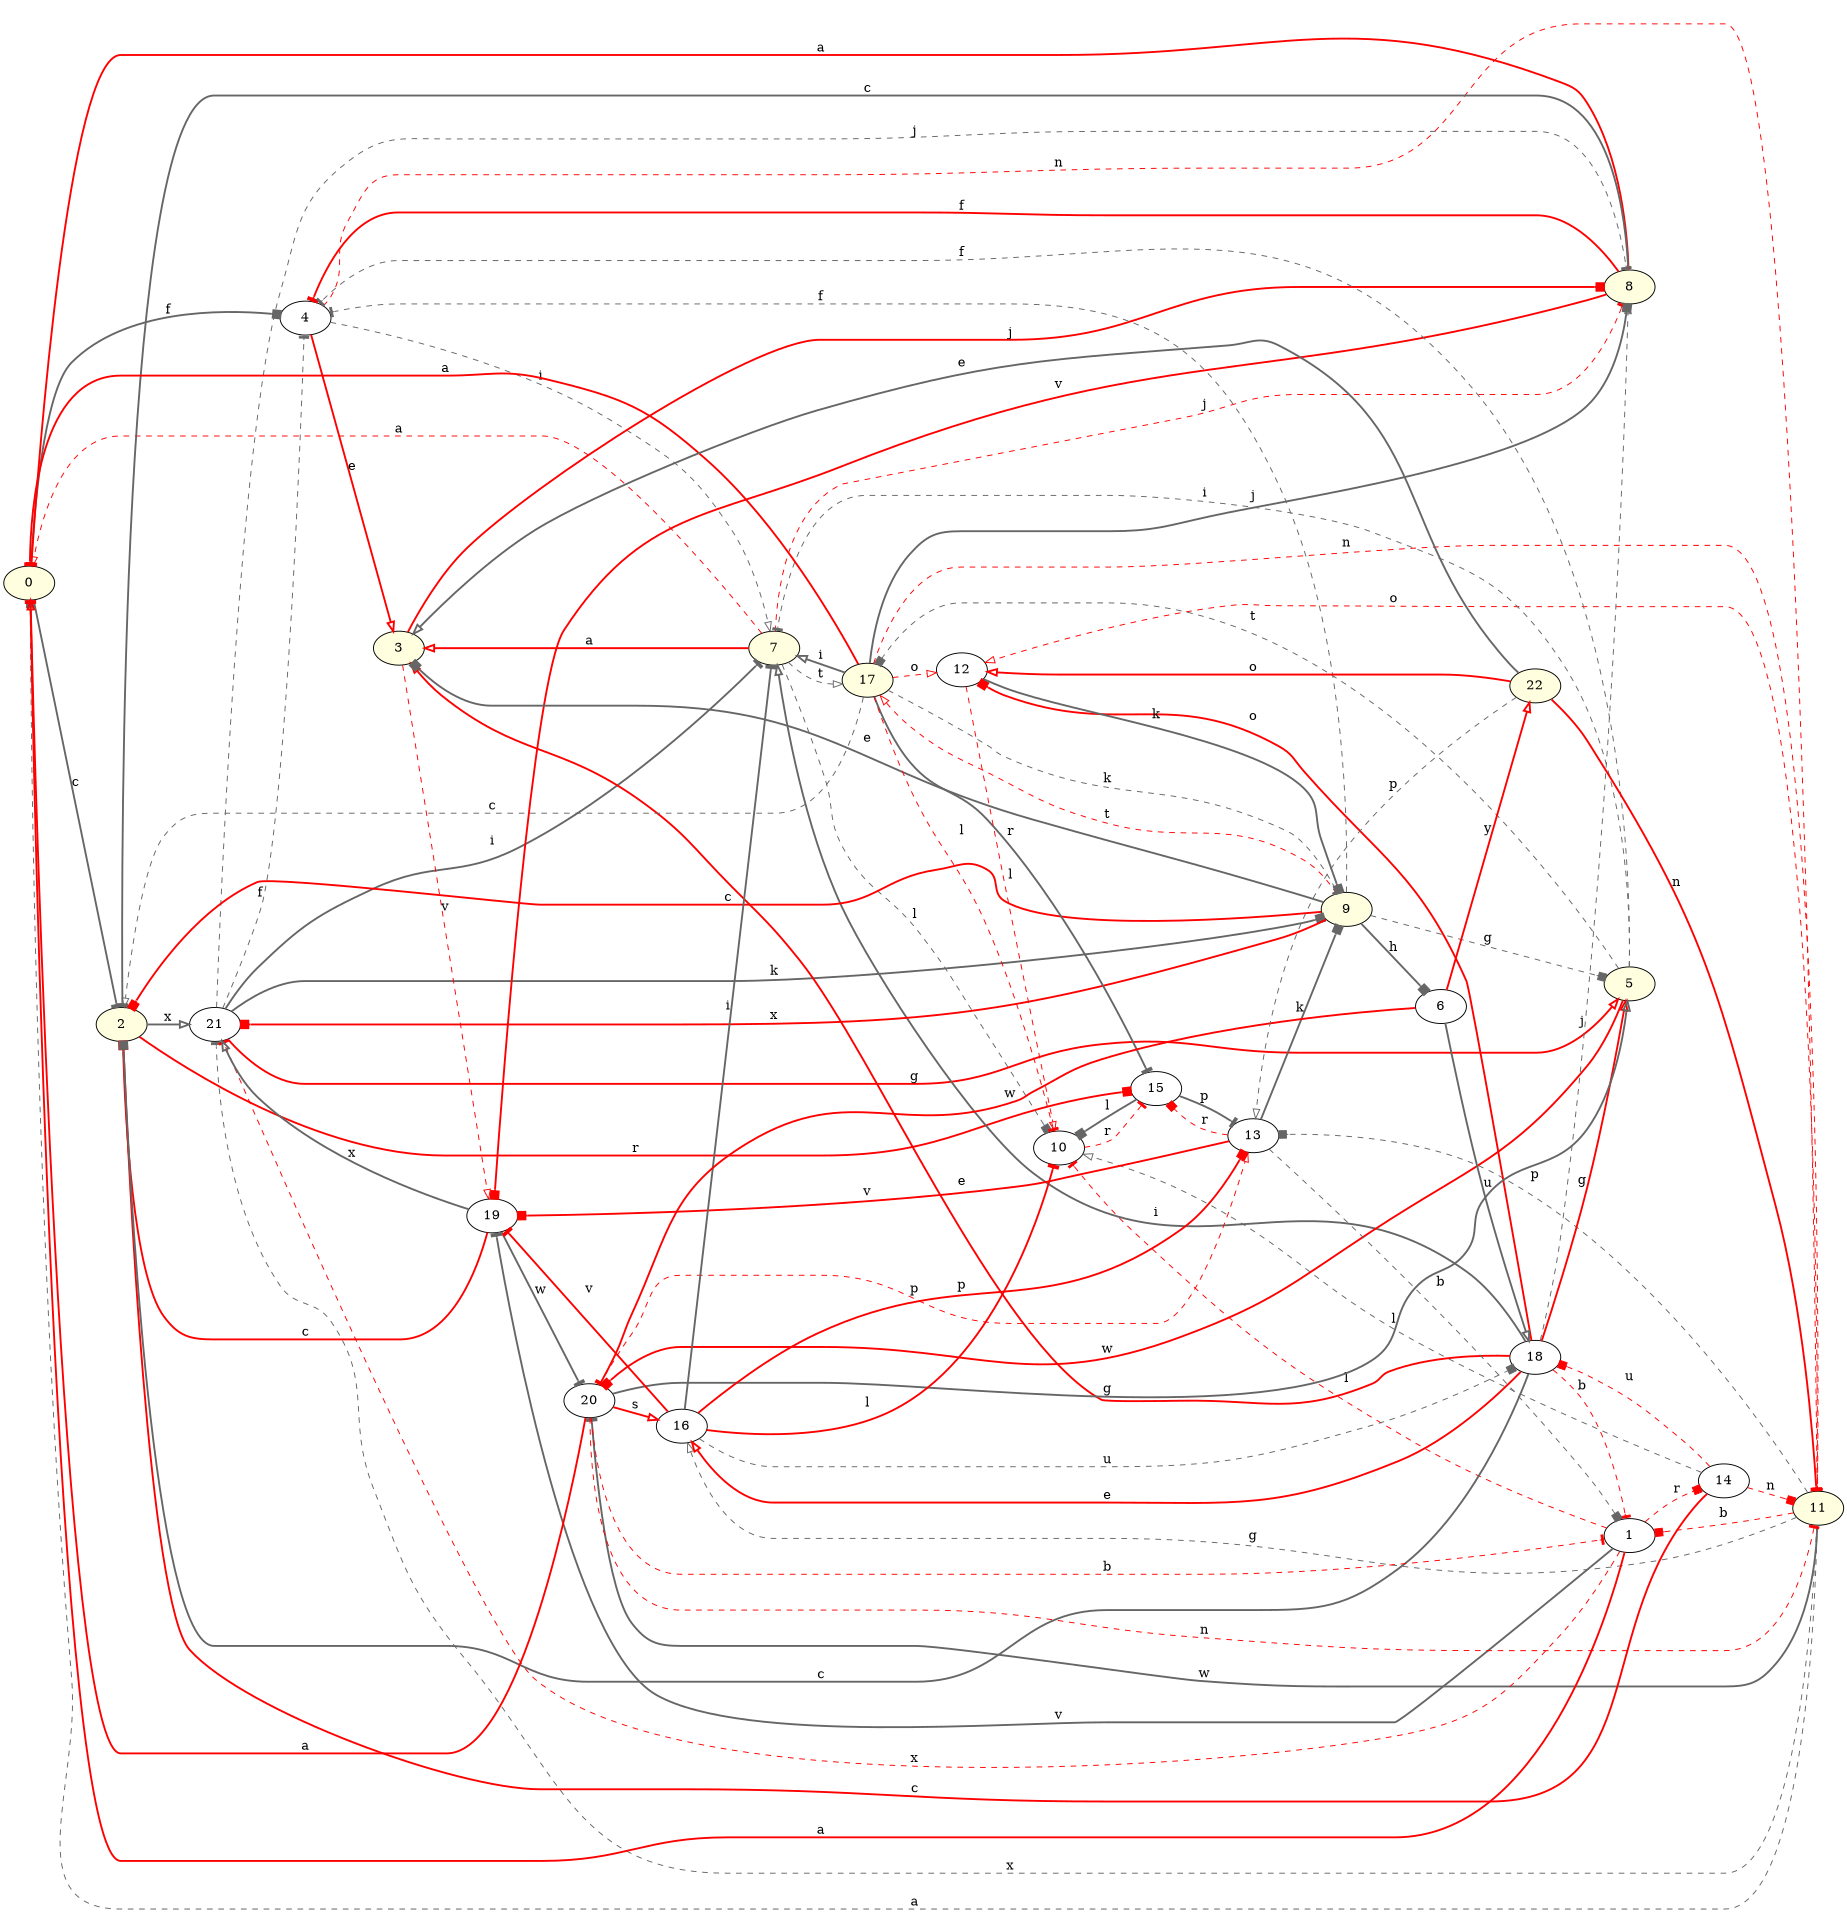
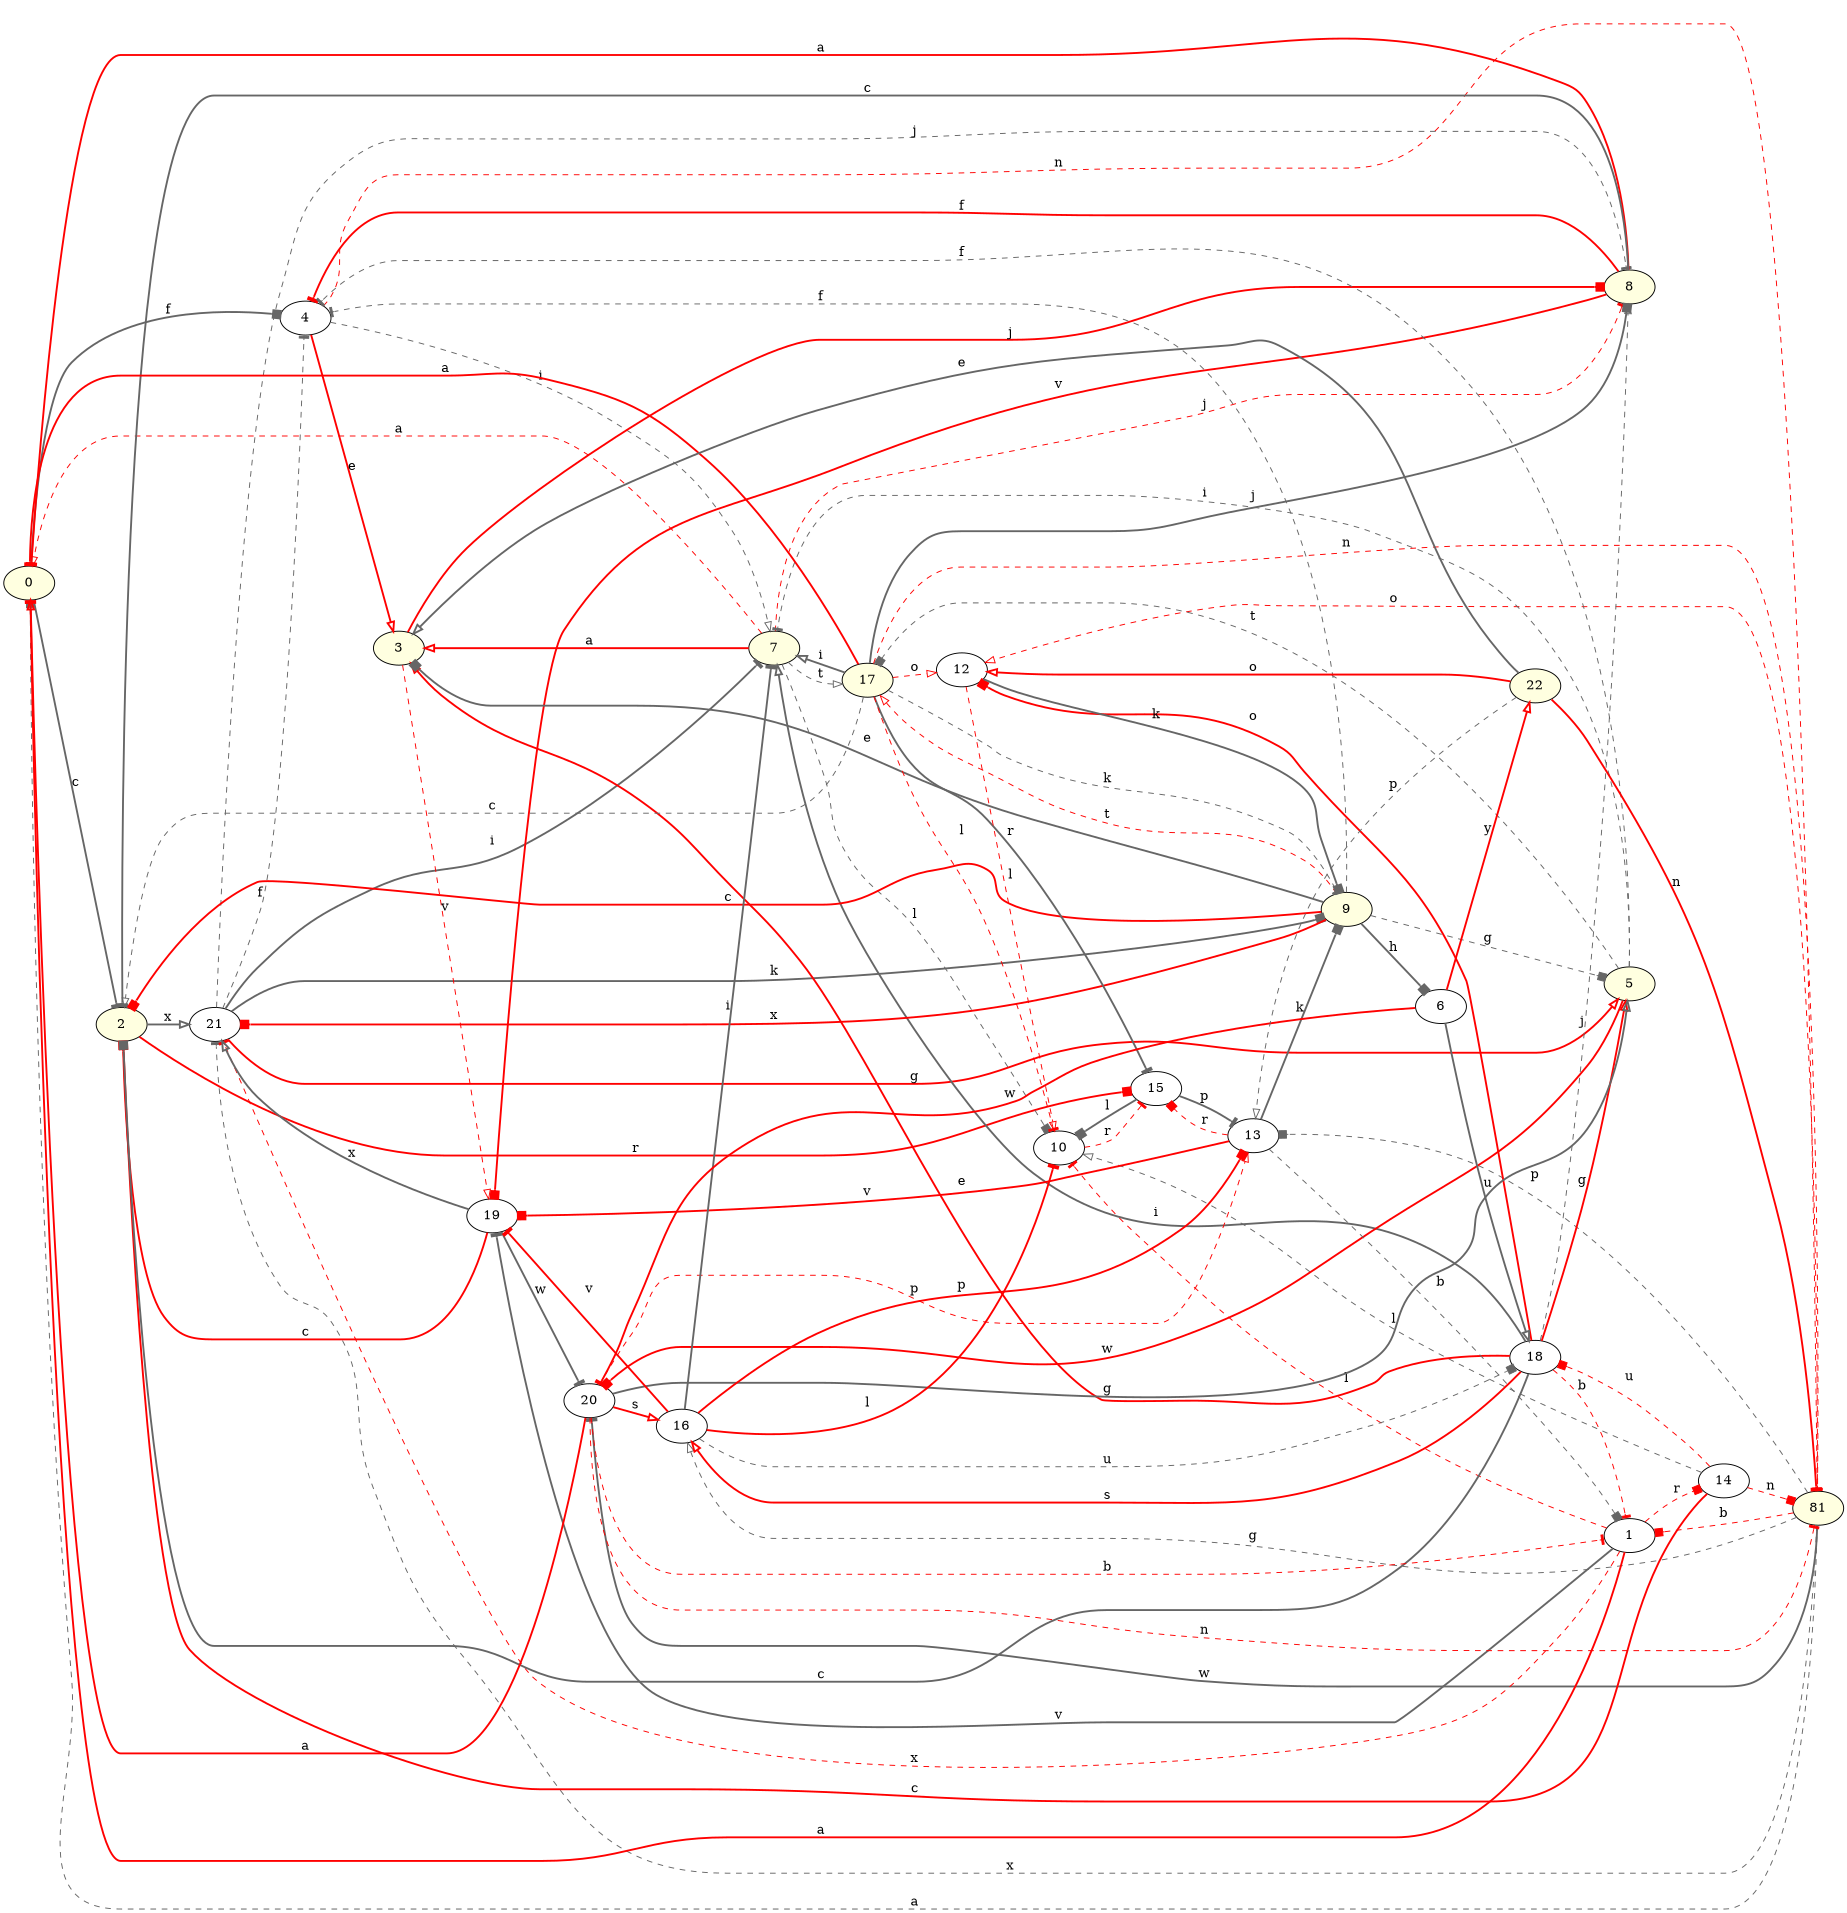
edge "18" -> "16": label "e" -> "s"
node "11": label "11" -> "81"
